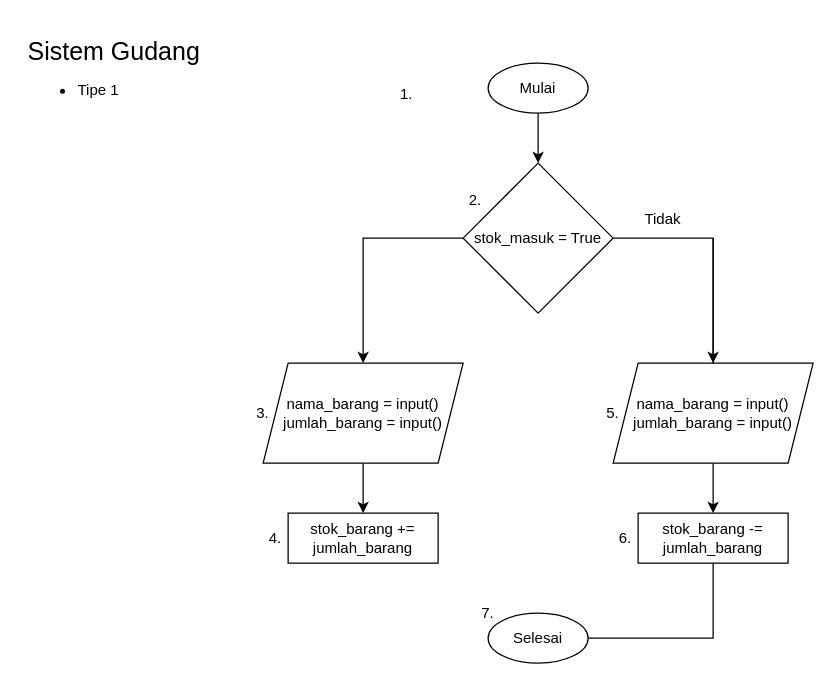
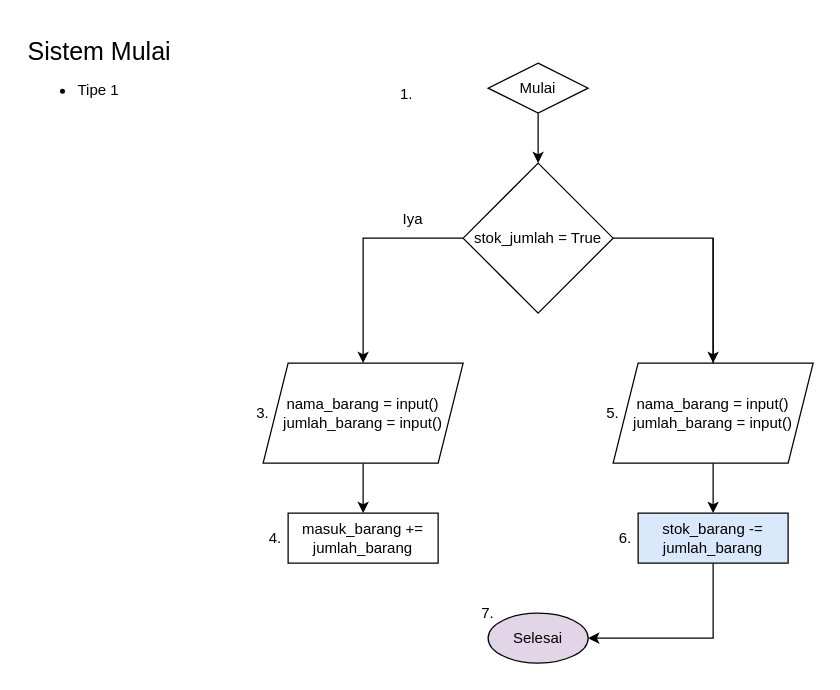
node "Sistem Gudang Tipe 1": label "Sistem Gudang Tipe 1" -> "Sistem Mulai Tipe 1"
node "Mulai": shape ellipse -> diamond
node "2.": removed
node "Iya": added
node "Tidak": removed
node "stok_masuk = True": label "stok_masuk = True" -> "stok_jumlah = True"
node "stok_barang += jumlah_barang": label "stok_barang += jumlah_barang" -> "masuk_barang += jumlah_barang"
node "stok_barang -= jumlah_barang": fillcolor #ffffff -> #dae8fc
node "Selesai": fillcolor #ffffff -> #e1d5e7
edge "stok_barang -= jumlah_barang" -- "Selesai": arrowhead none -> classic
